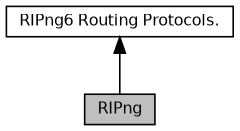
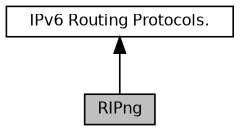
node "RIPng6 Routing Protocols.": label "RIPng6 Routing Protocols." -> "IPv6 Routing Protocols."
